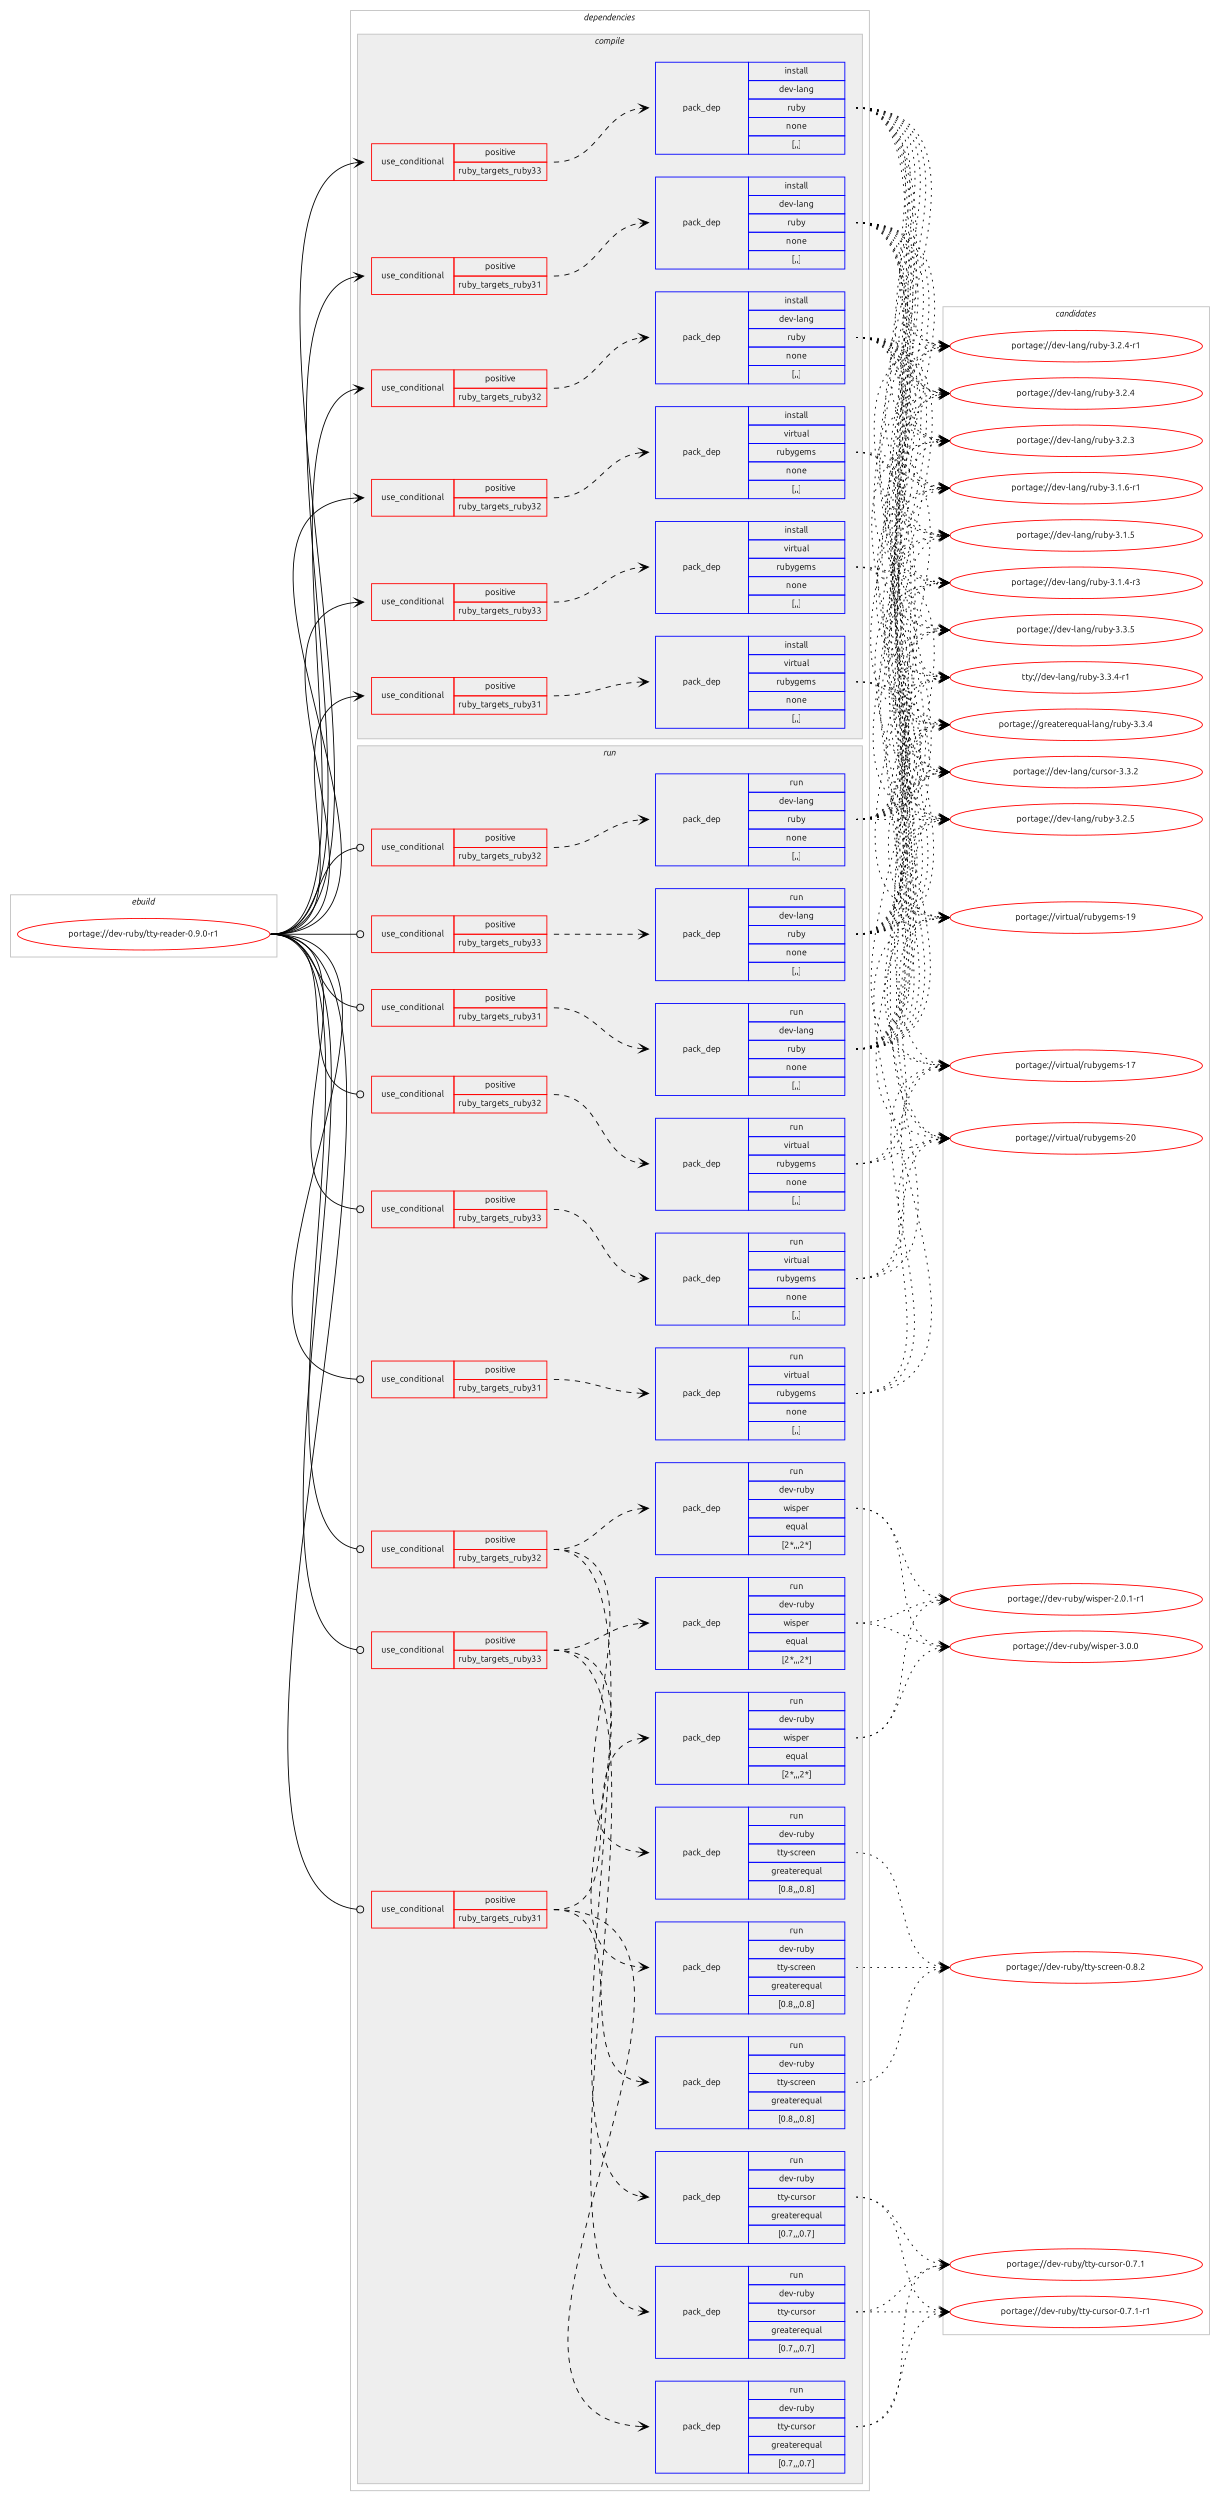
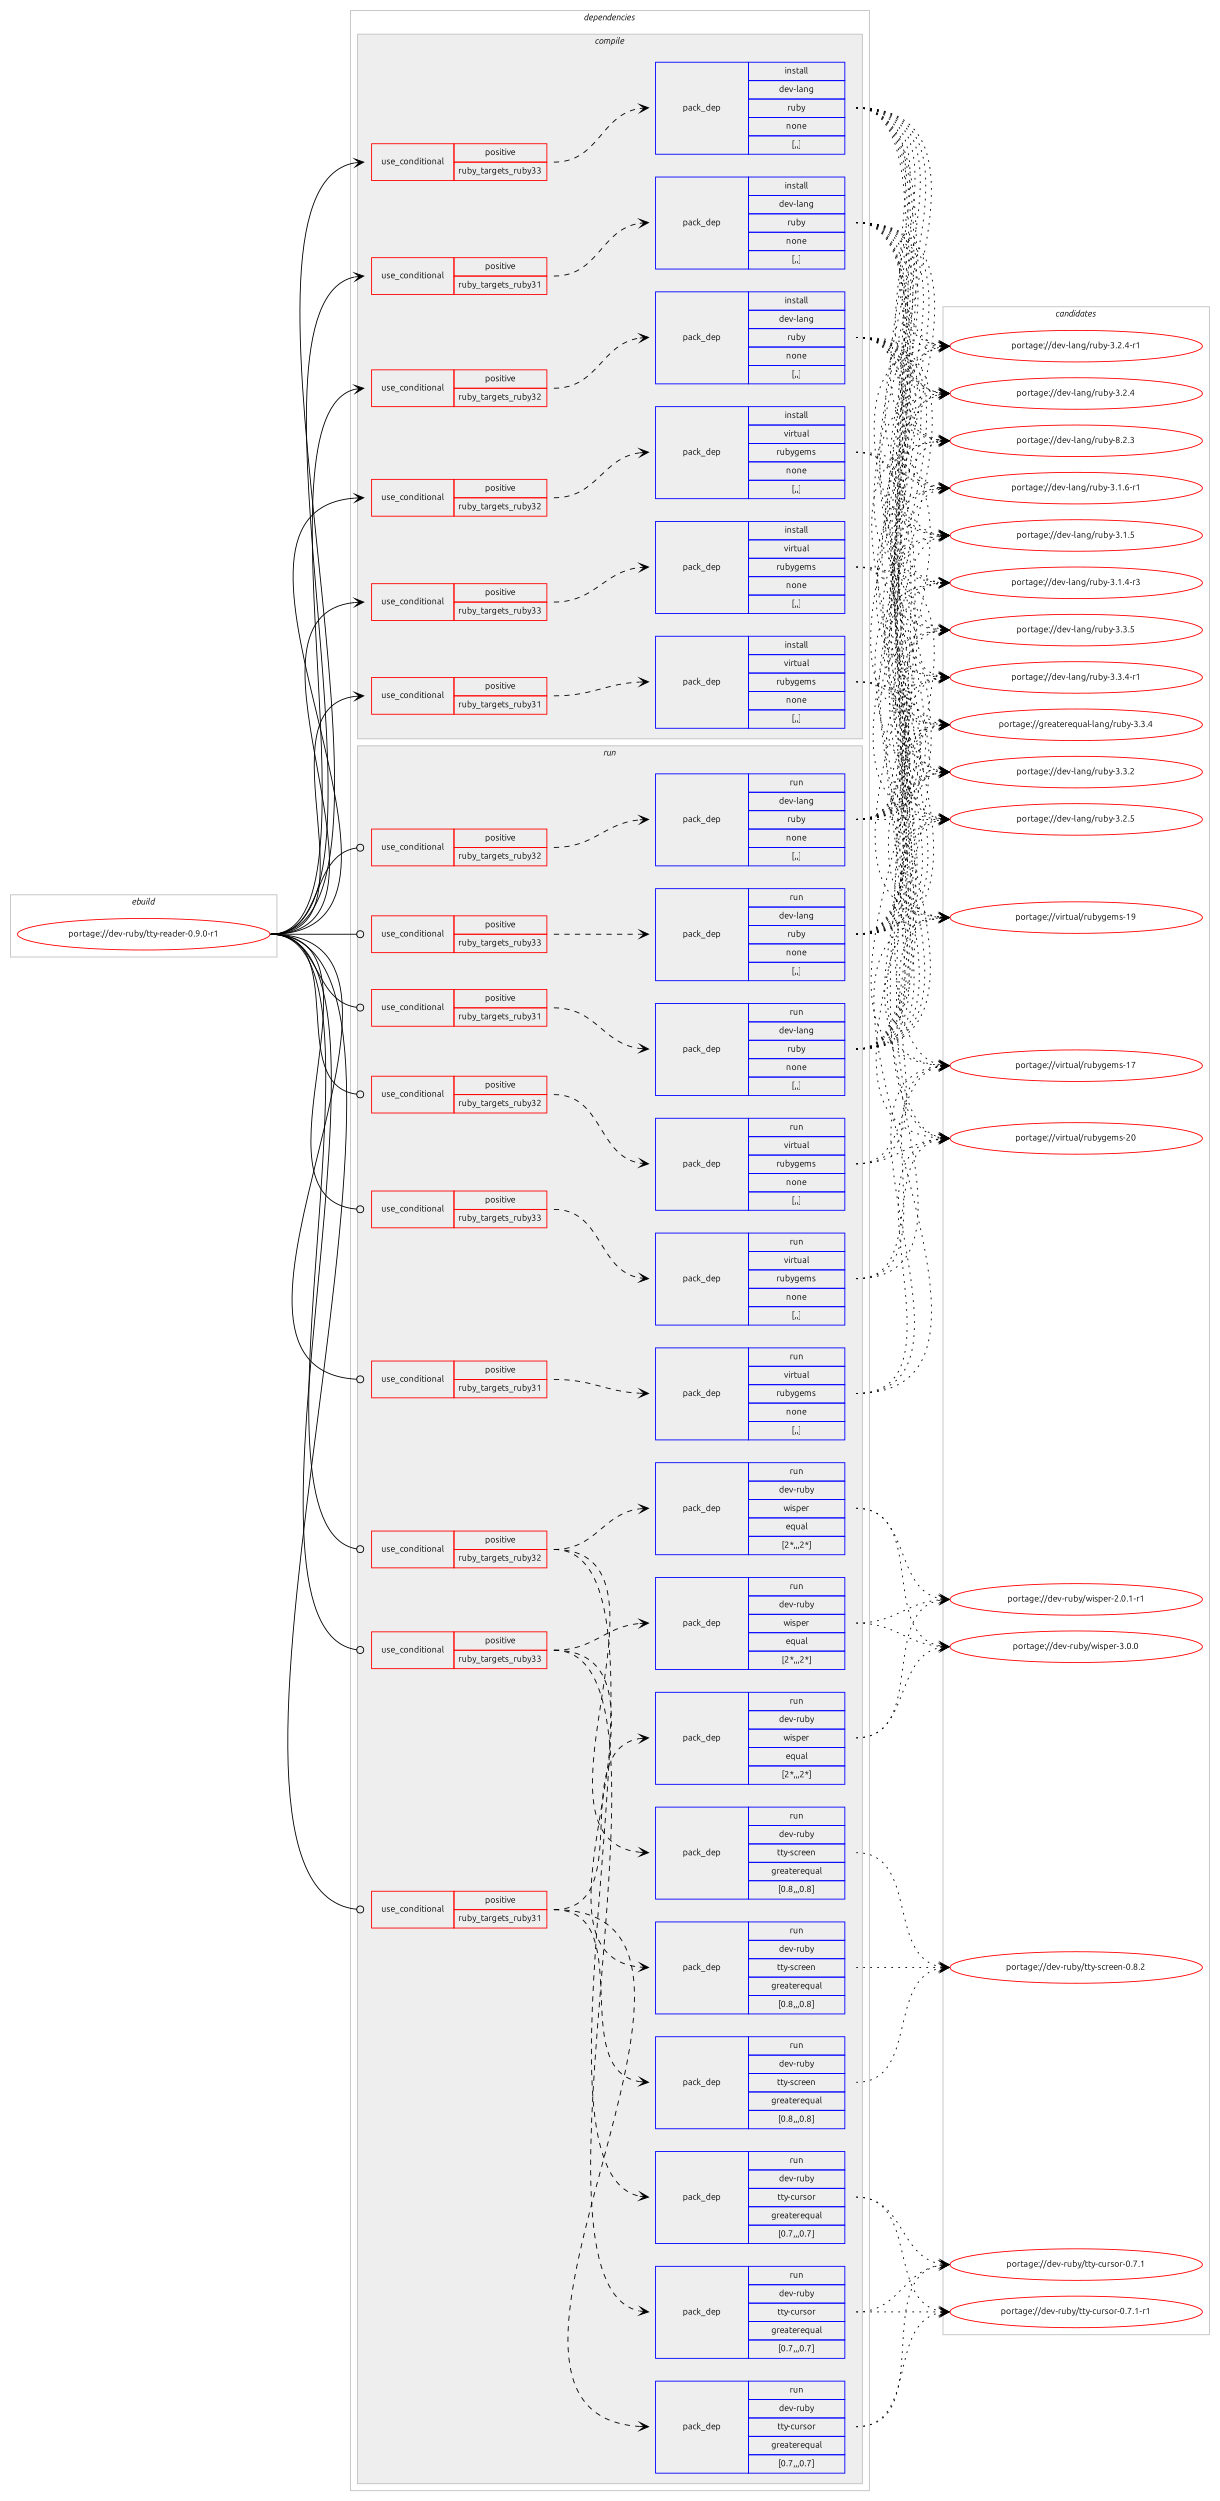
node "portage://dev-lang/ruby-3.2.3": label "portage://dev-lang/ruby-3.2.3" -> "portage://dev-lang/ruby-8.2.3"
node "tty://dev-lang/ruby-3.3.4-r1": label "tty://dev-lang/ruby-3.3.4-r1" -> "portage://dev-lang/ruby-3.3.4-r1"
node "portage://dev-lang/cursor-3.3.2": label "portage://dev-lang/cursor-3.3.2" -> "portage://dev-lang/ruby-3.3.2"
